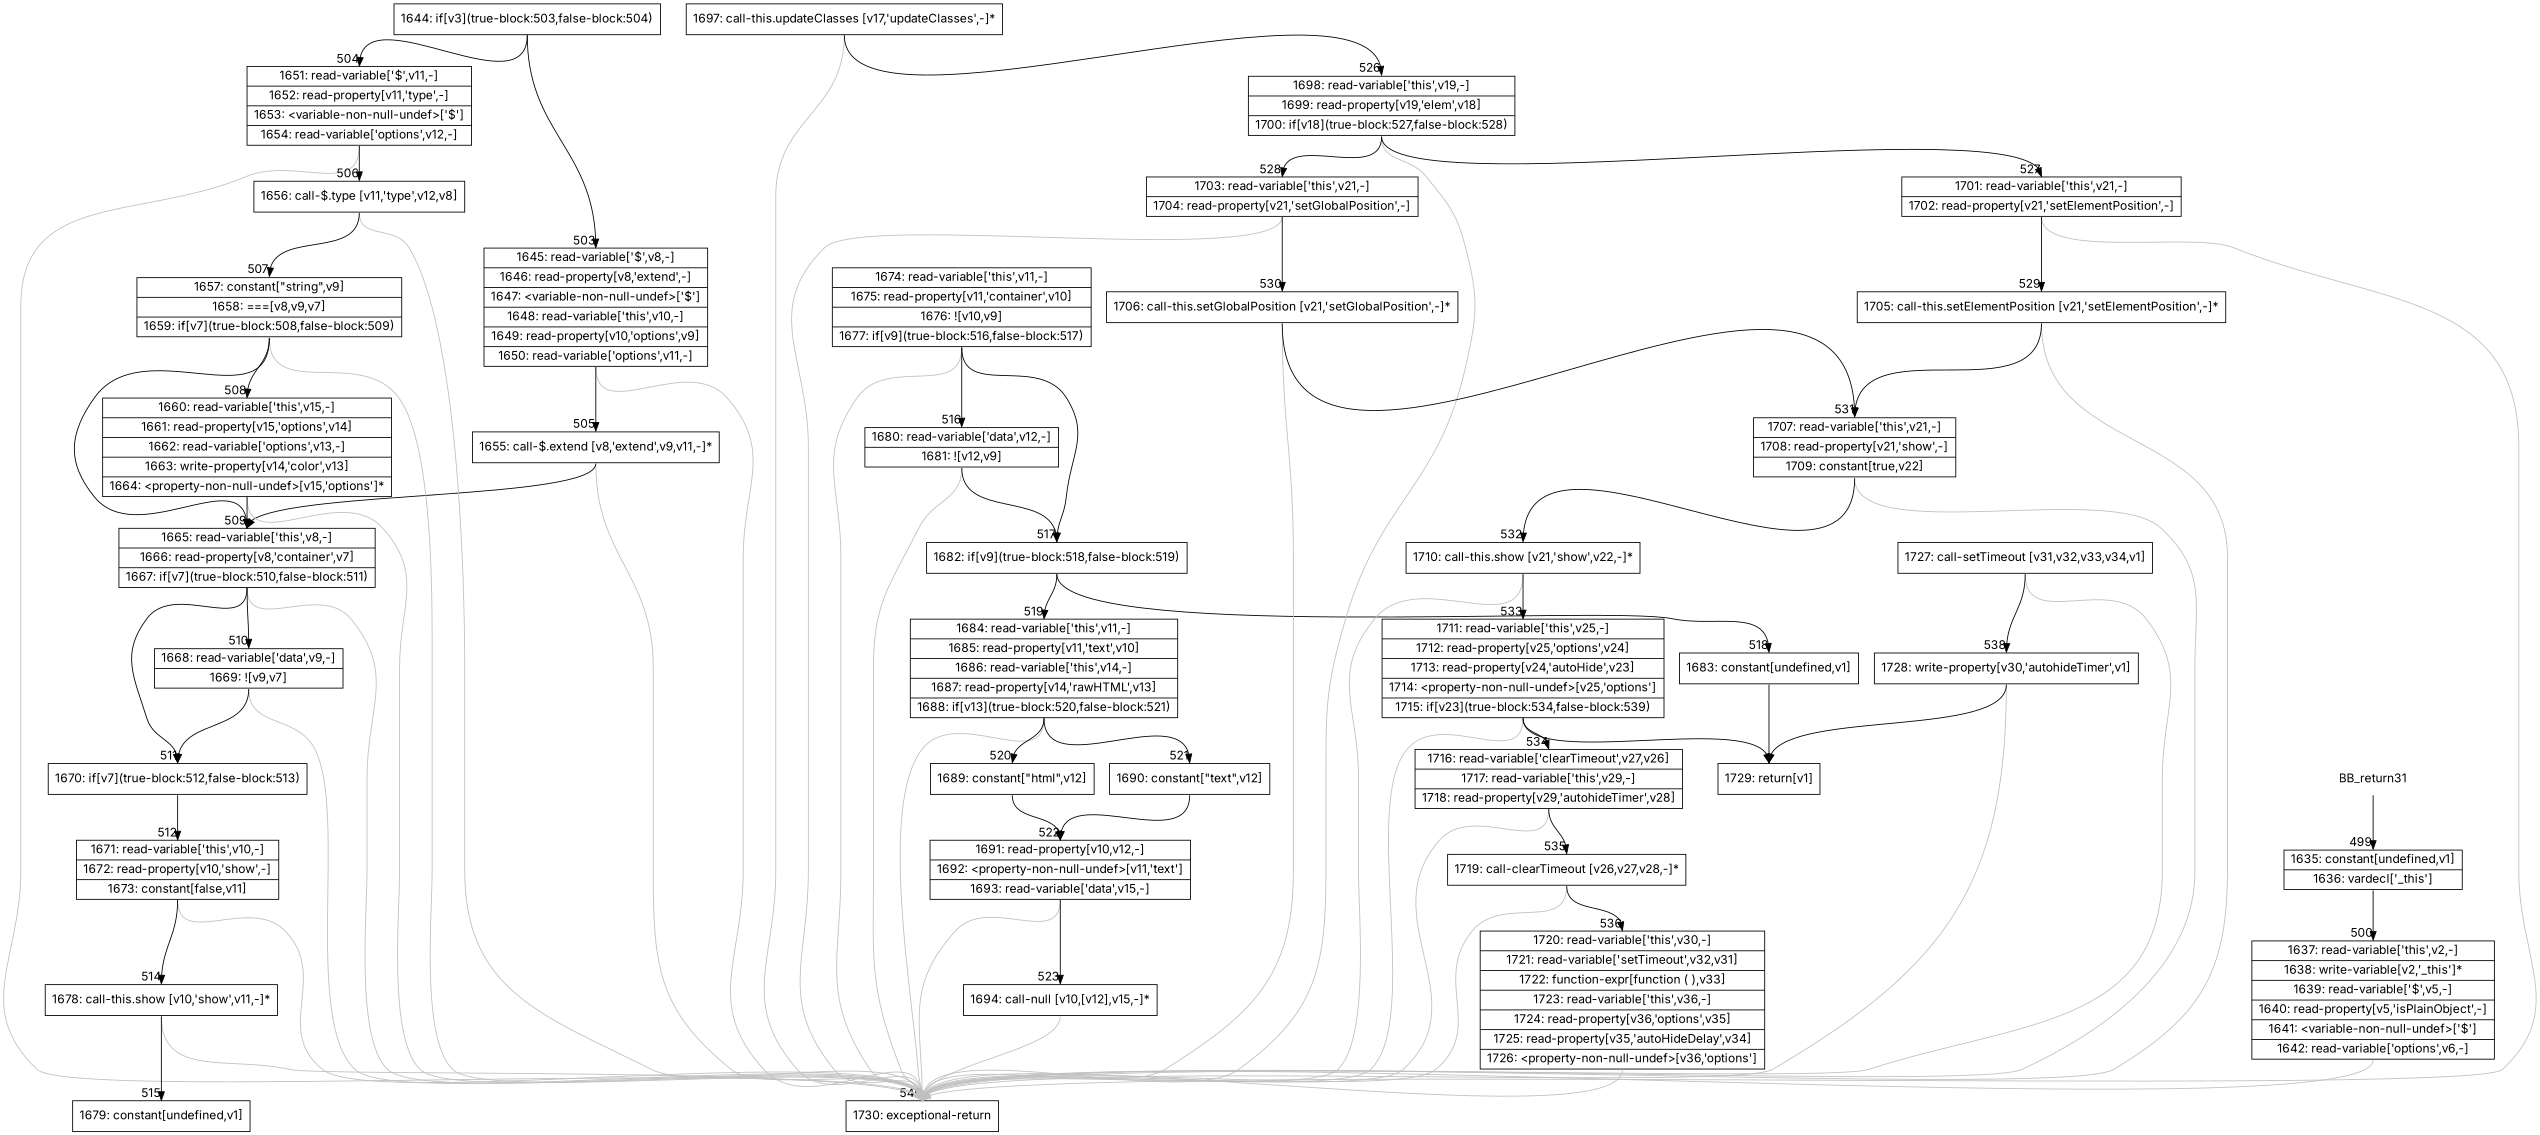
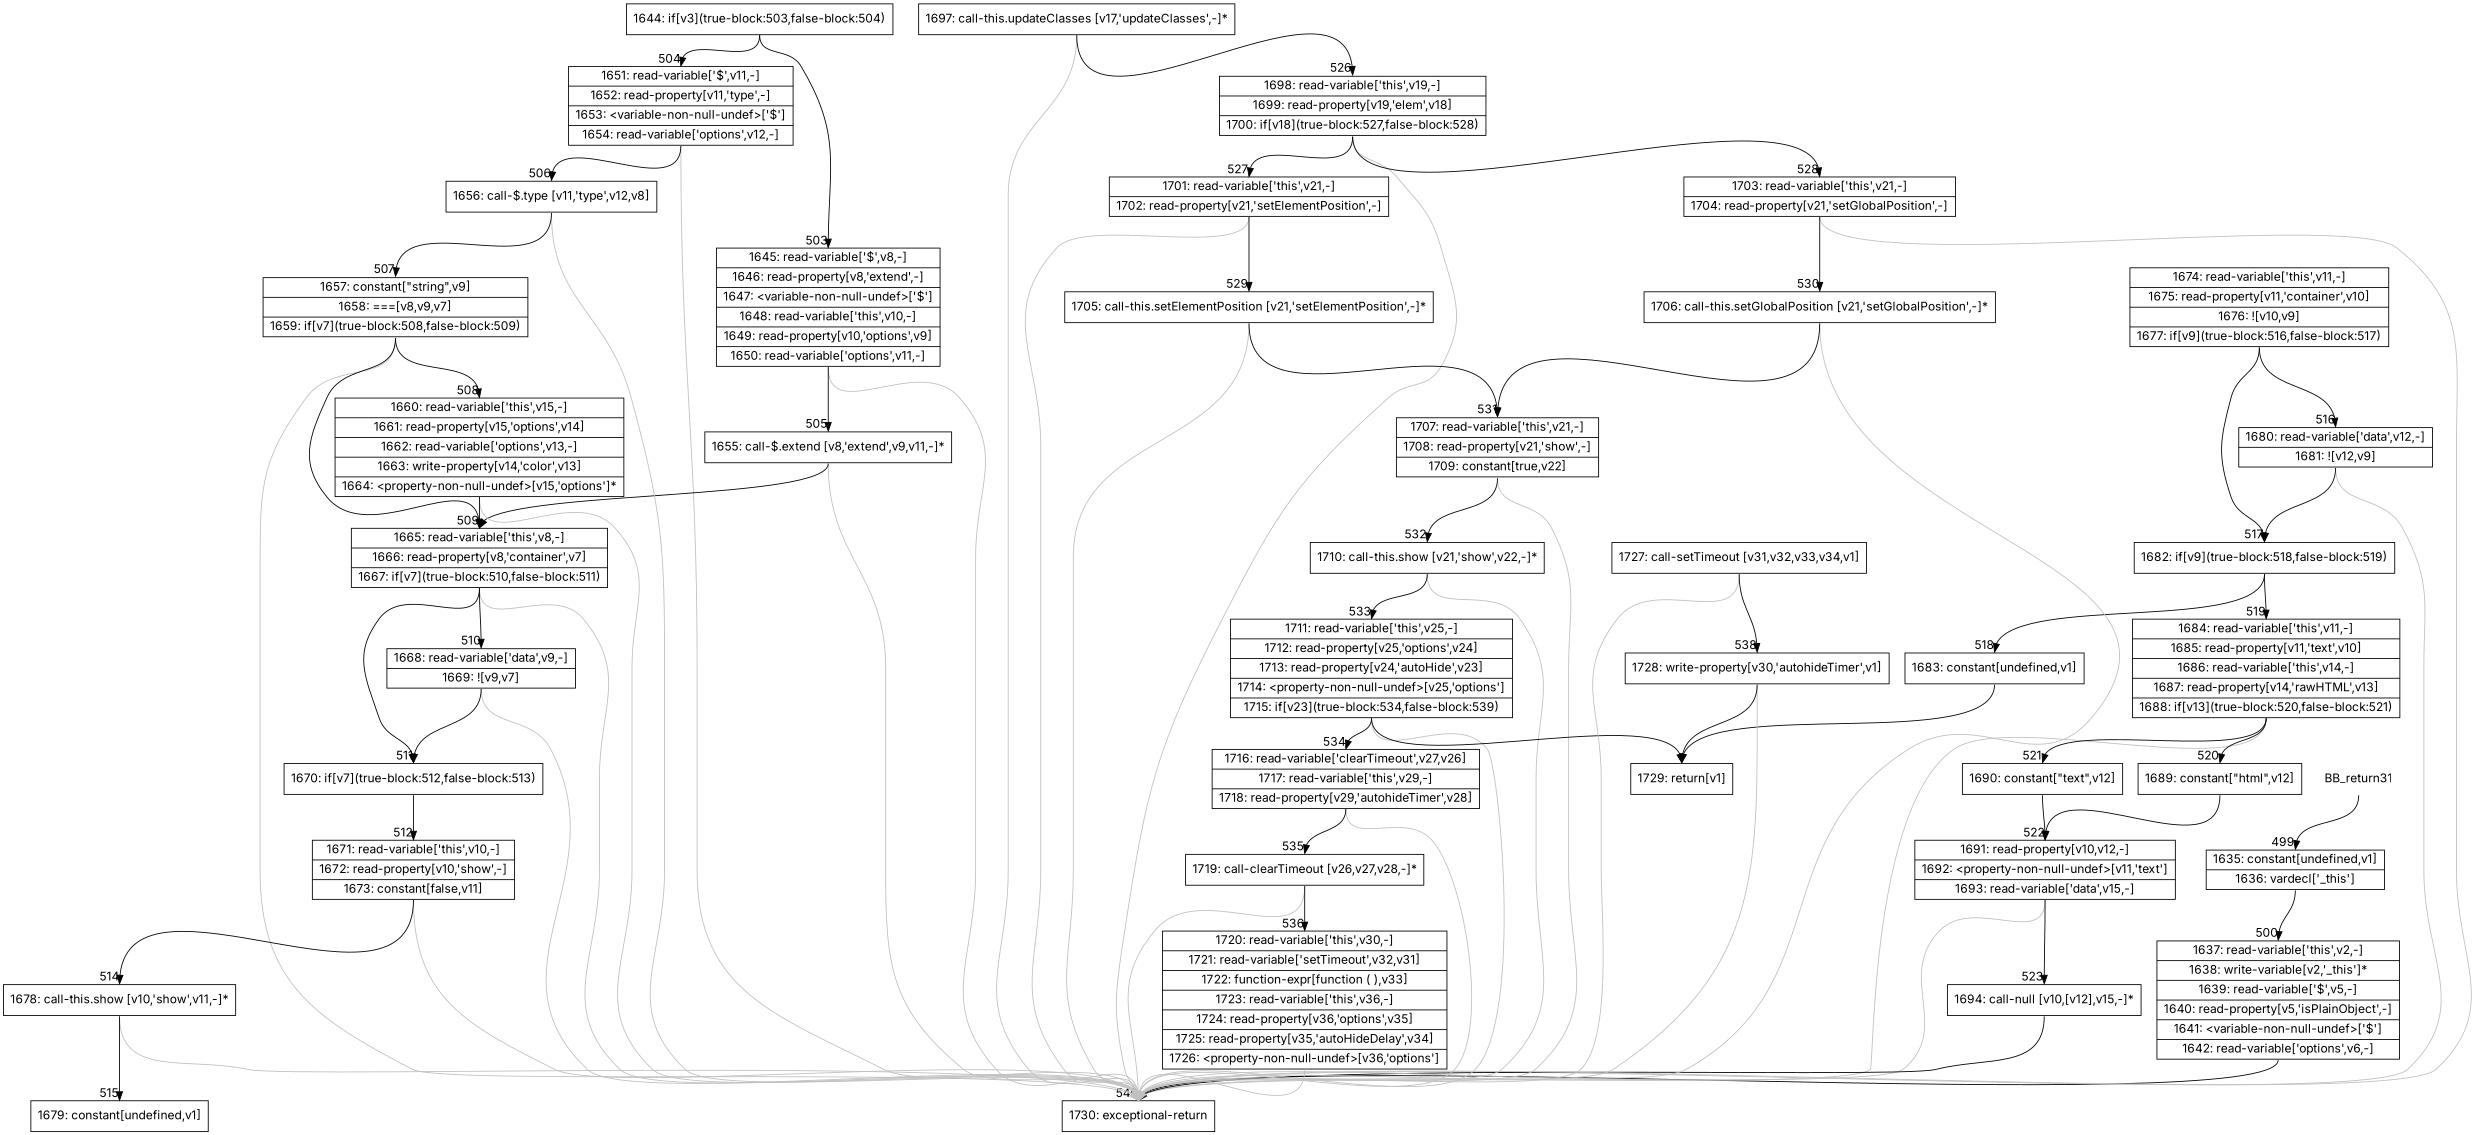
edge "1674: read-variable['this',v11,-]" -> "1730: exceptional-return": removed
edge "1694: call-null [v10,[v12],v15,-]*" -> "1730: exceptional-return": color gray -> black
edge "1637: read-variable['this',v2,-]" -> "1730: exceptional-return": color gray -> black
